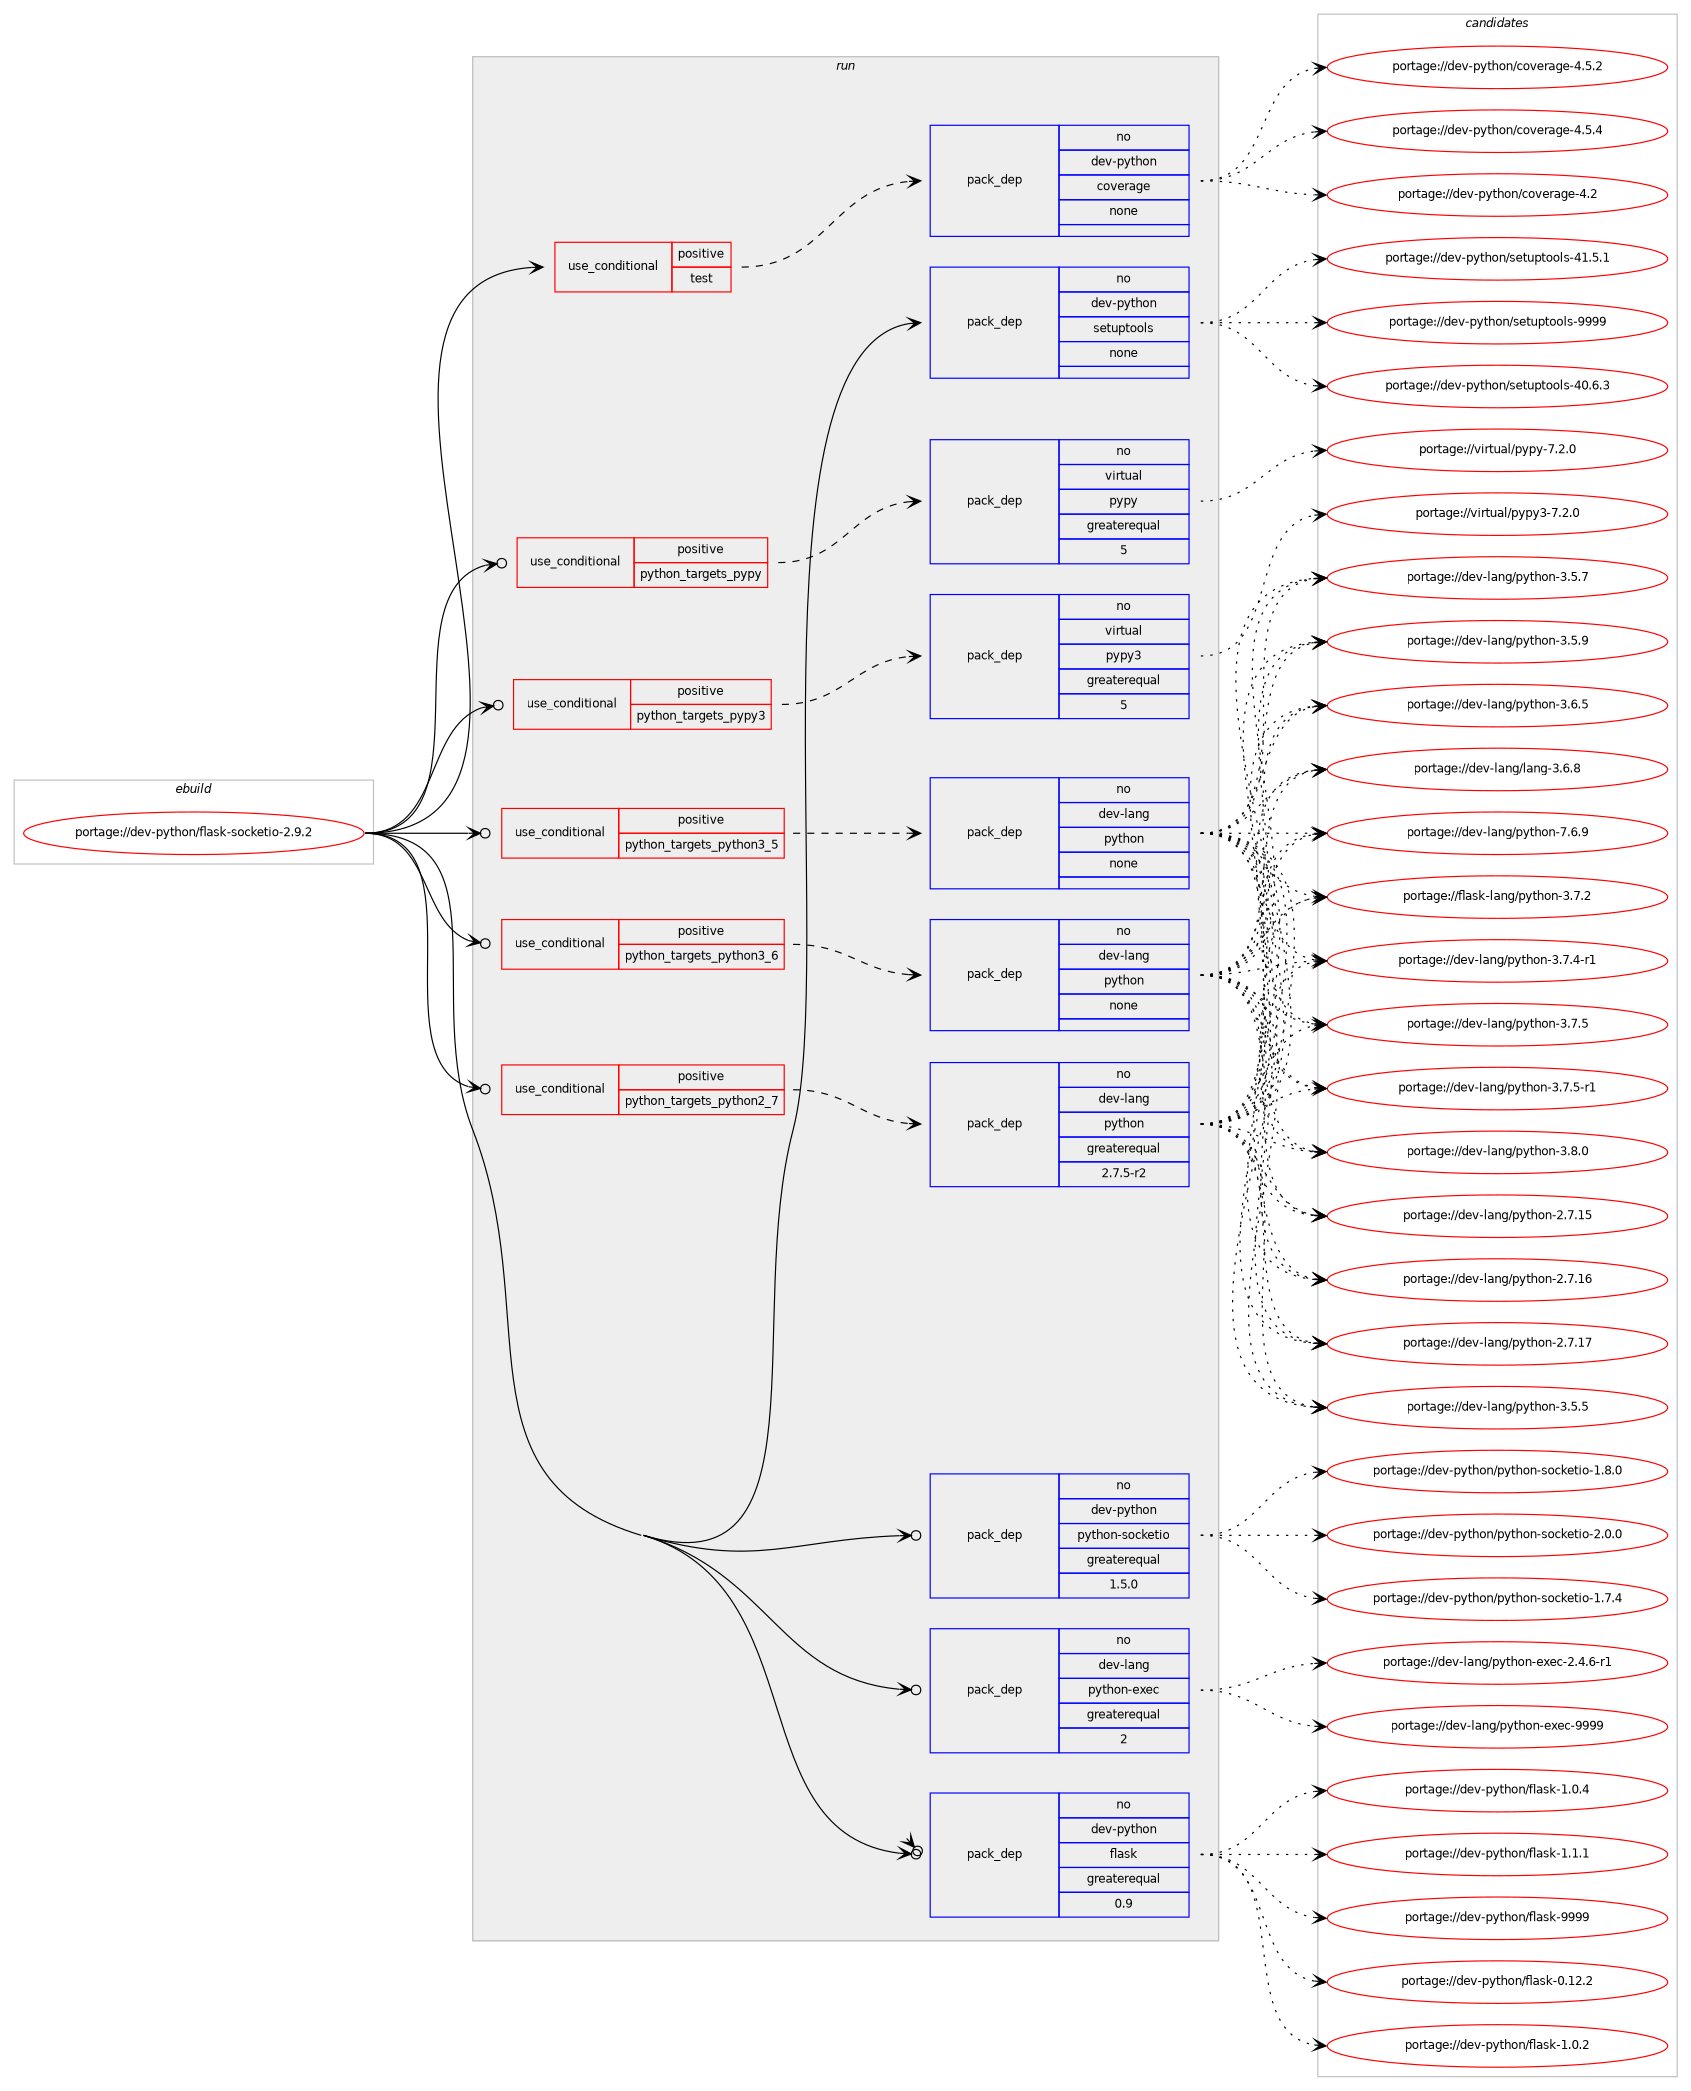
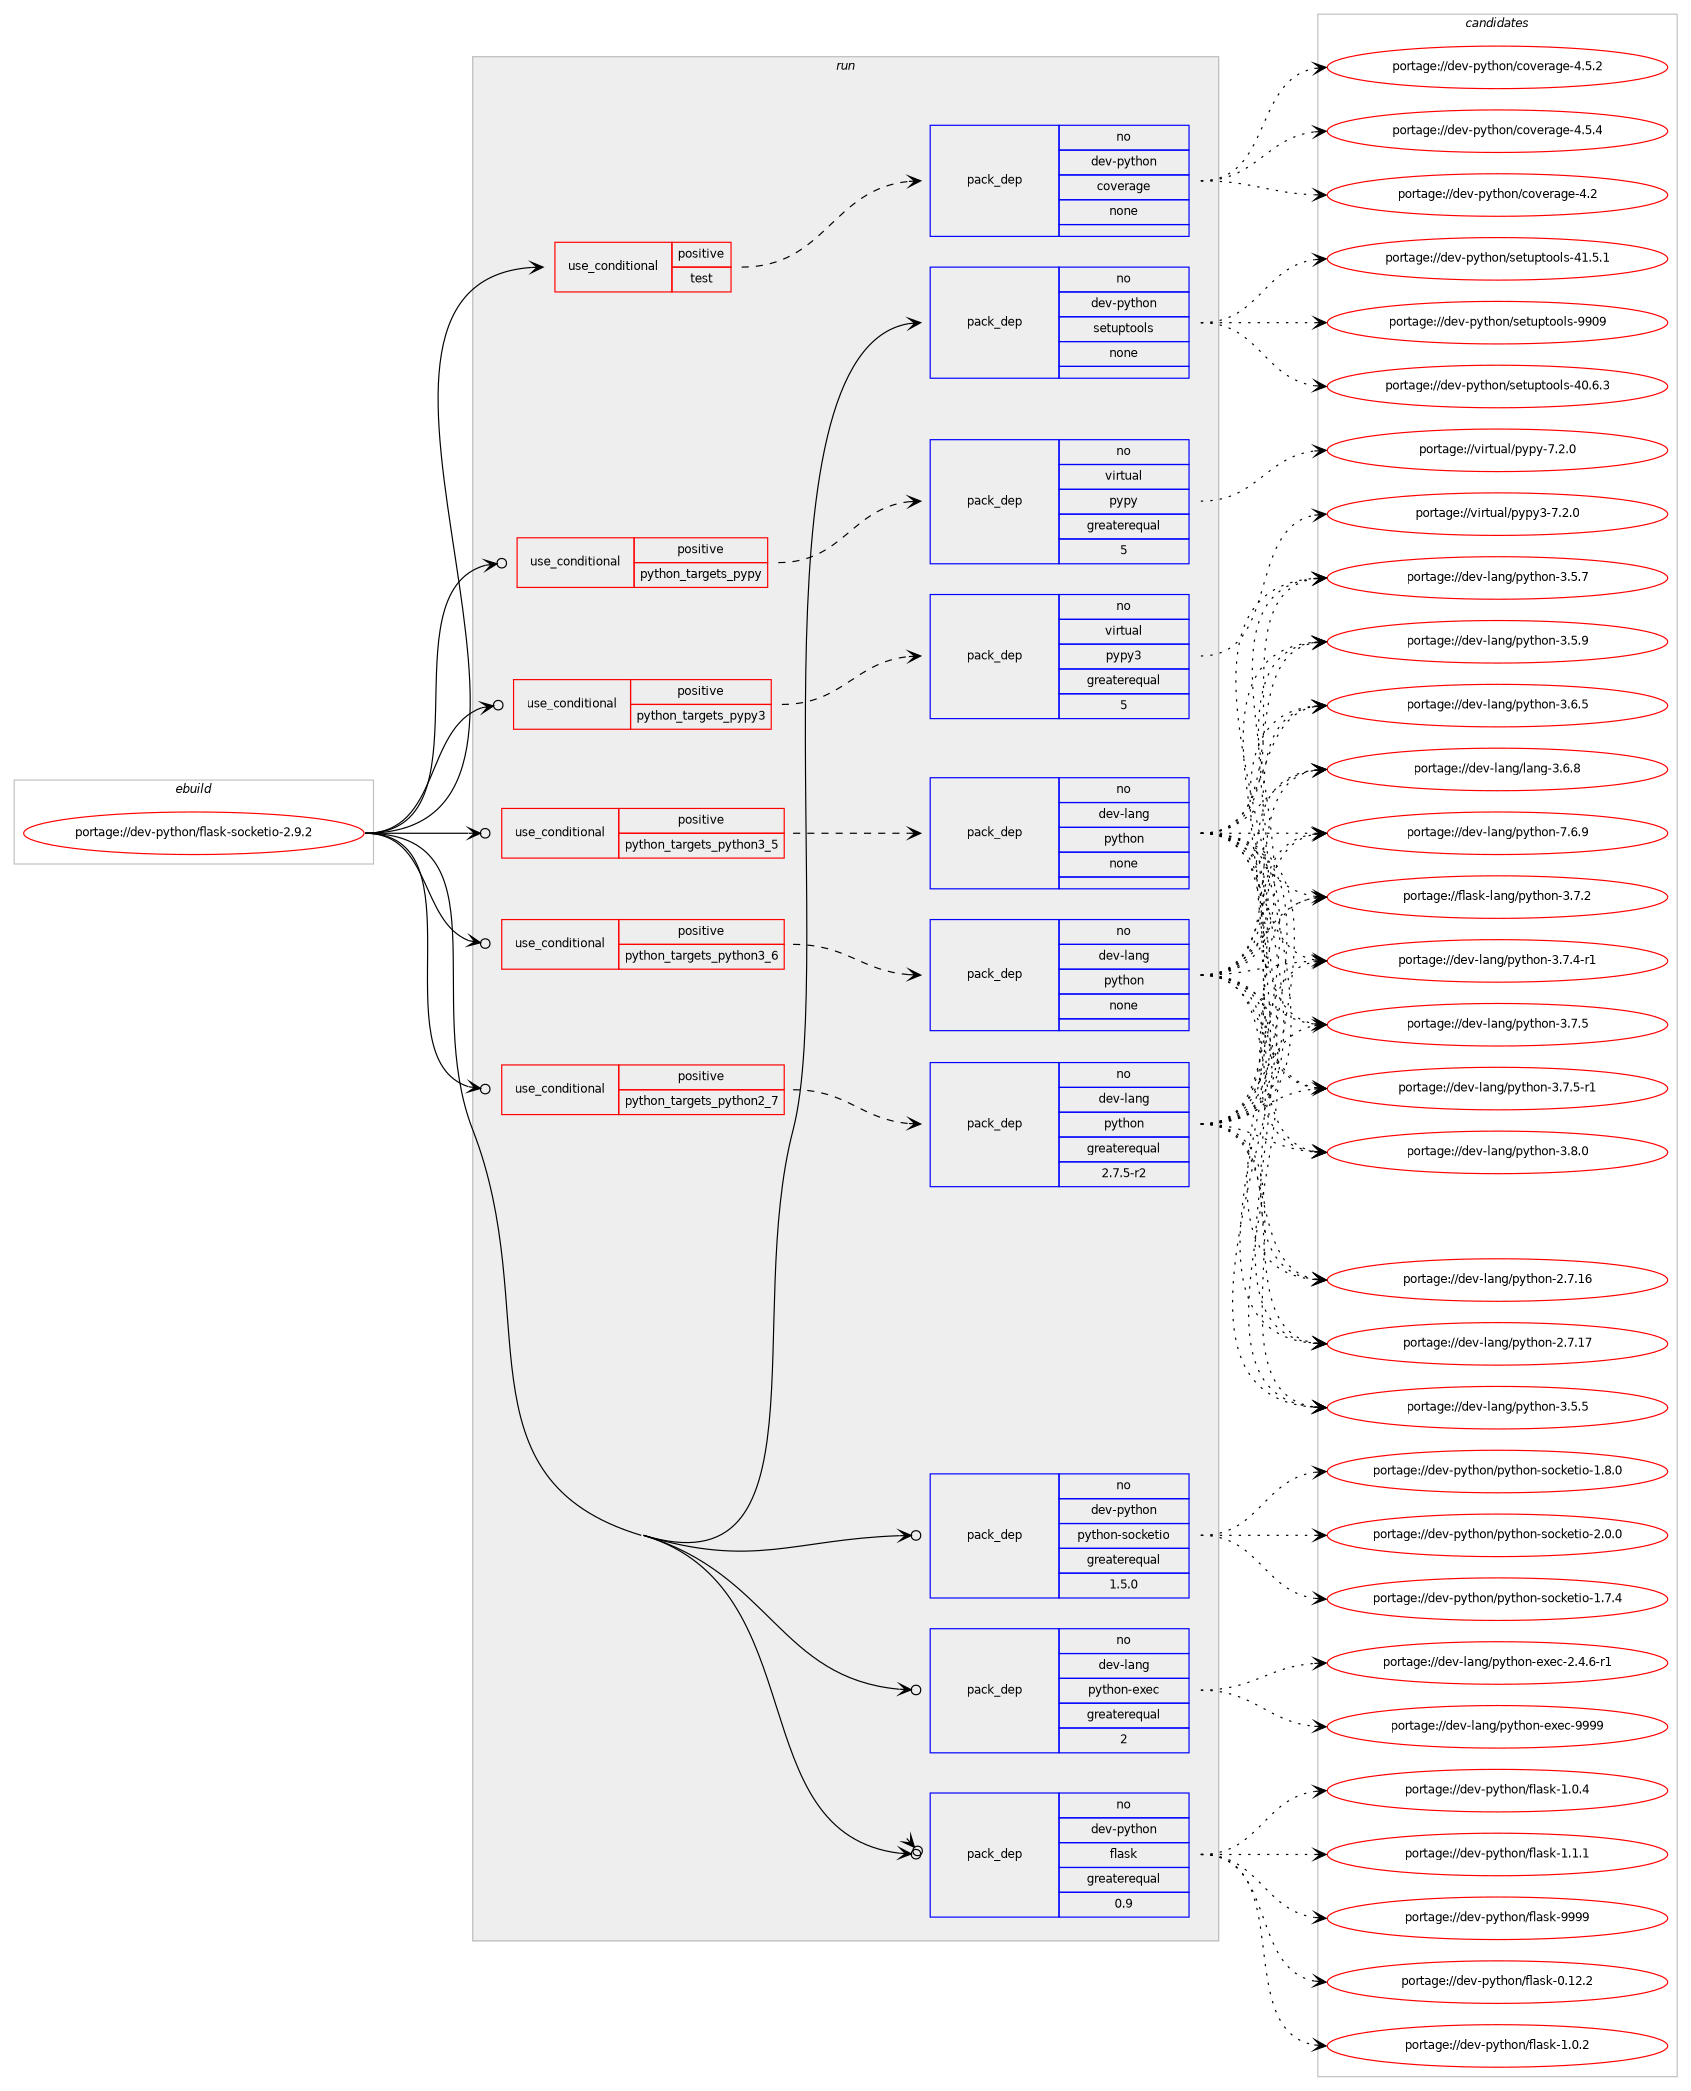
node "portage://dev-python/setuptools-9999": label "portage://dev-python/setuptools-9999" -> "portage://dev-python/setuptools-9909"
node "portage://dev-lang/python-2.7.15": removed
